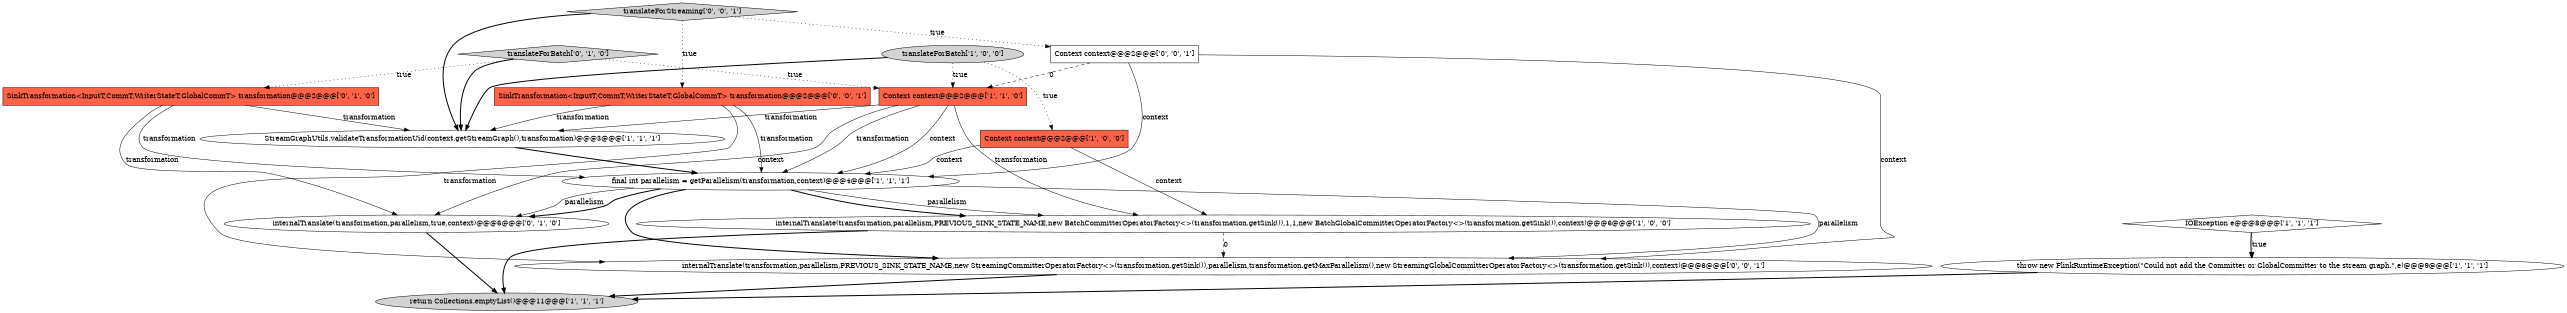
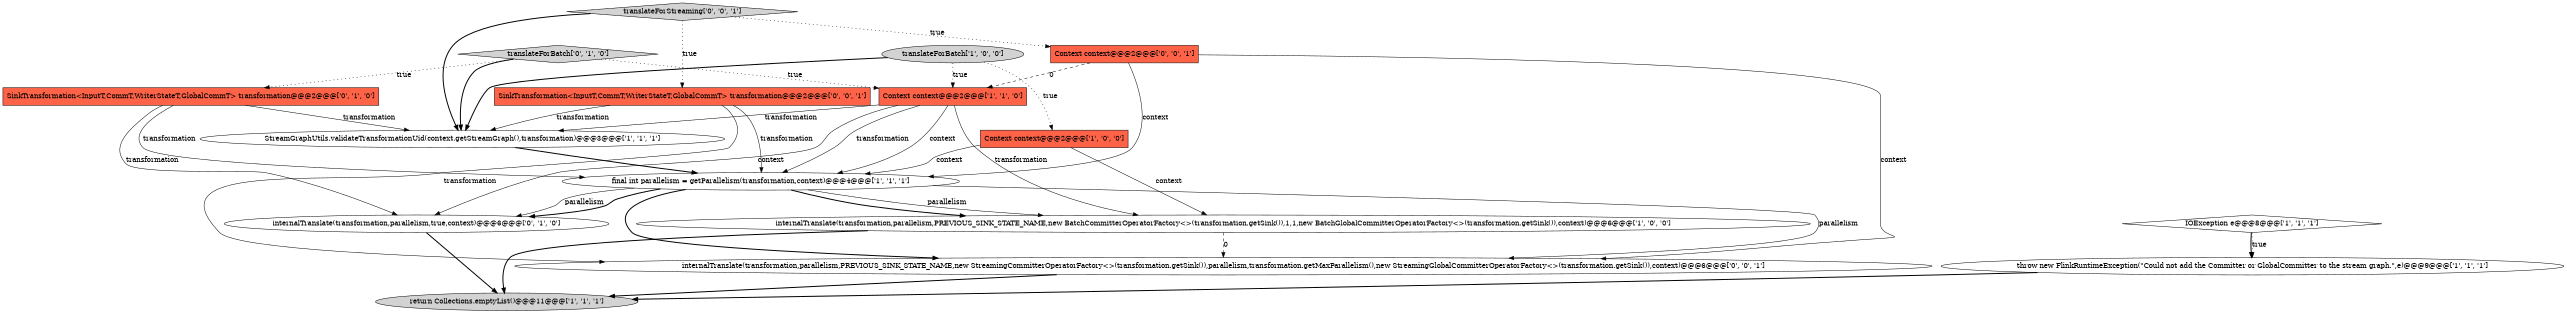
node "Context context@@@2@@@['0', '0', '1']": fillcolor white -> tomato
